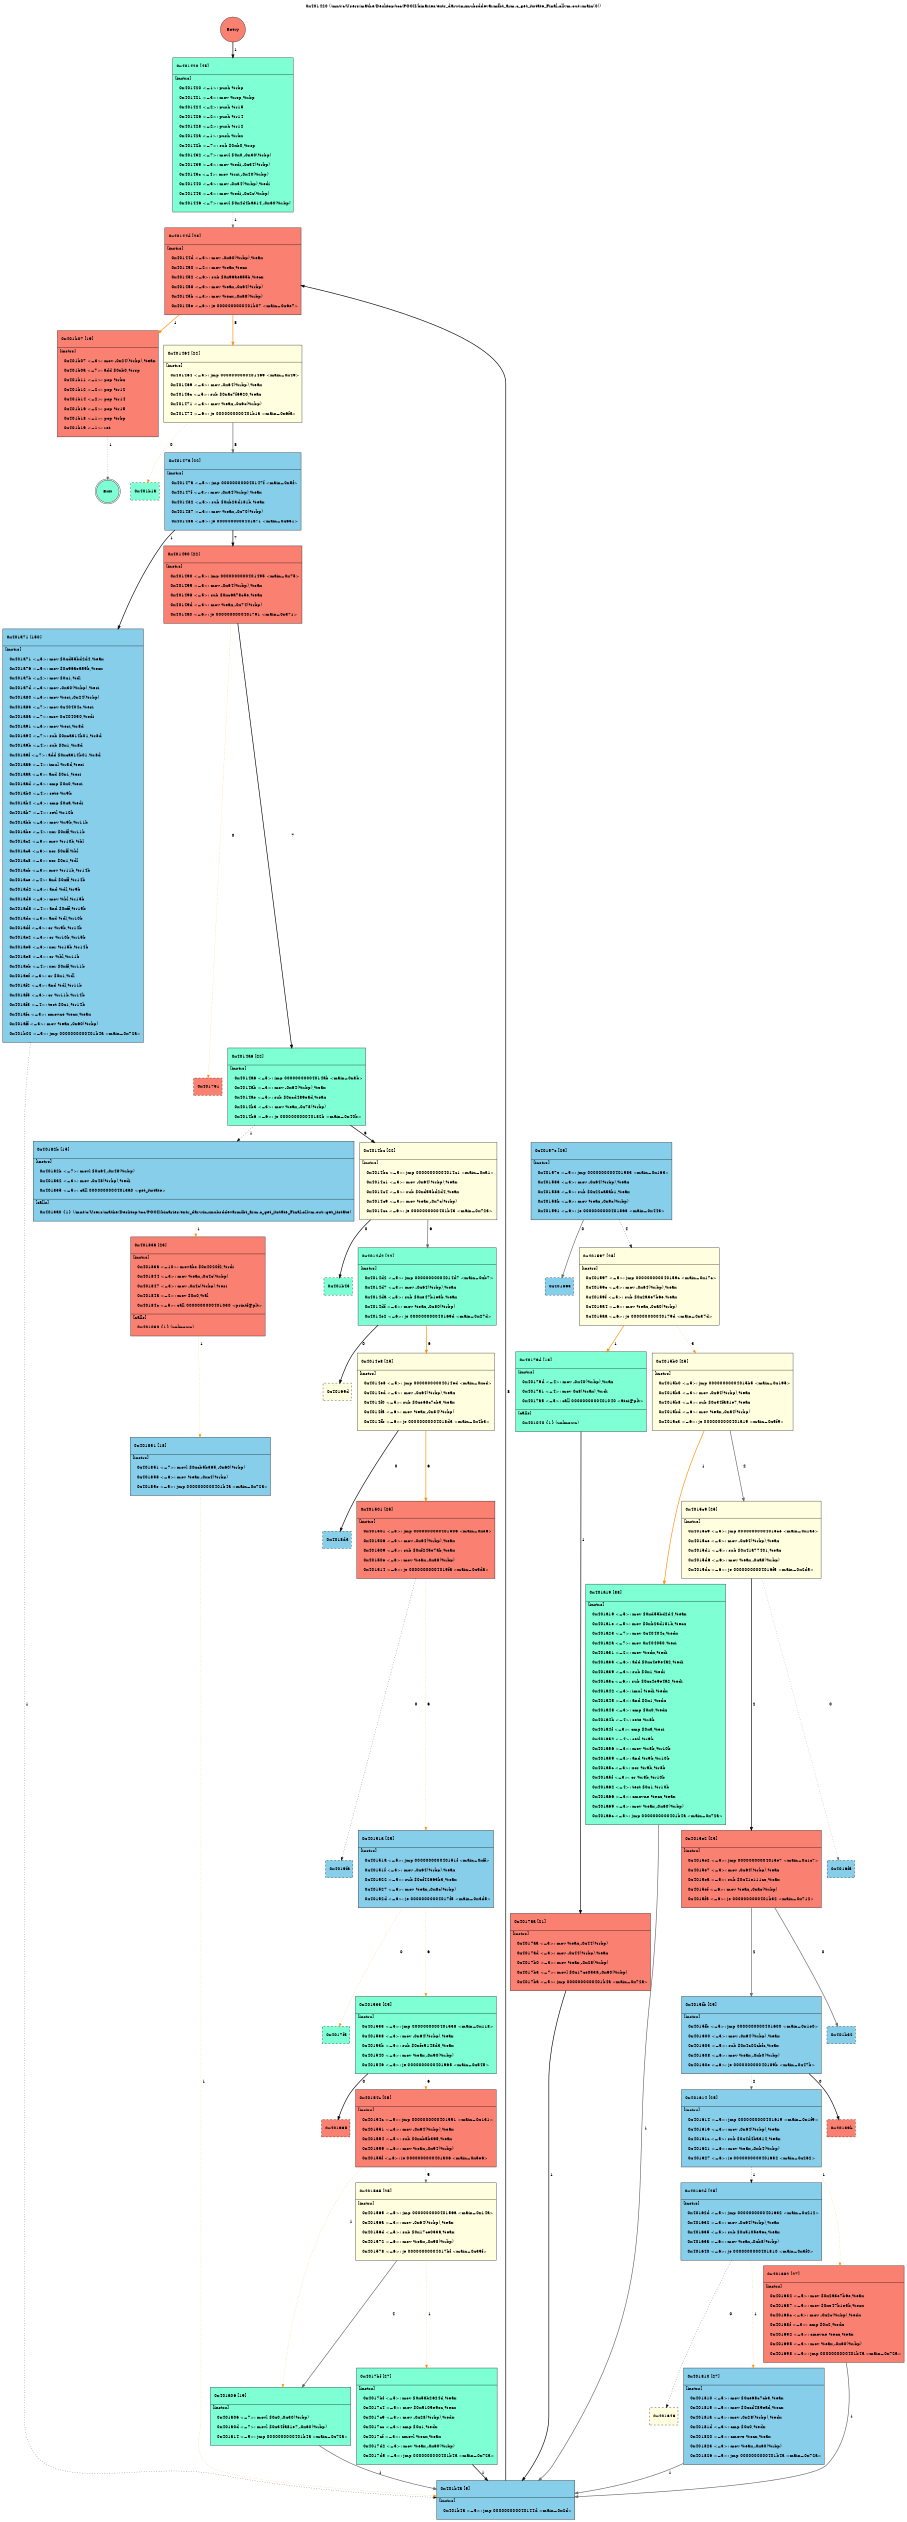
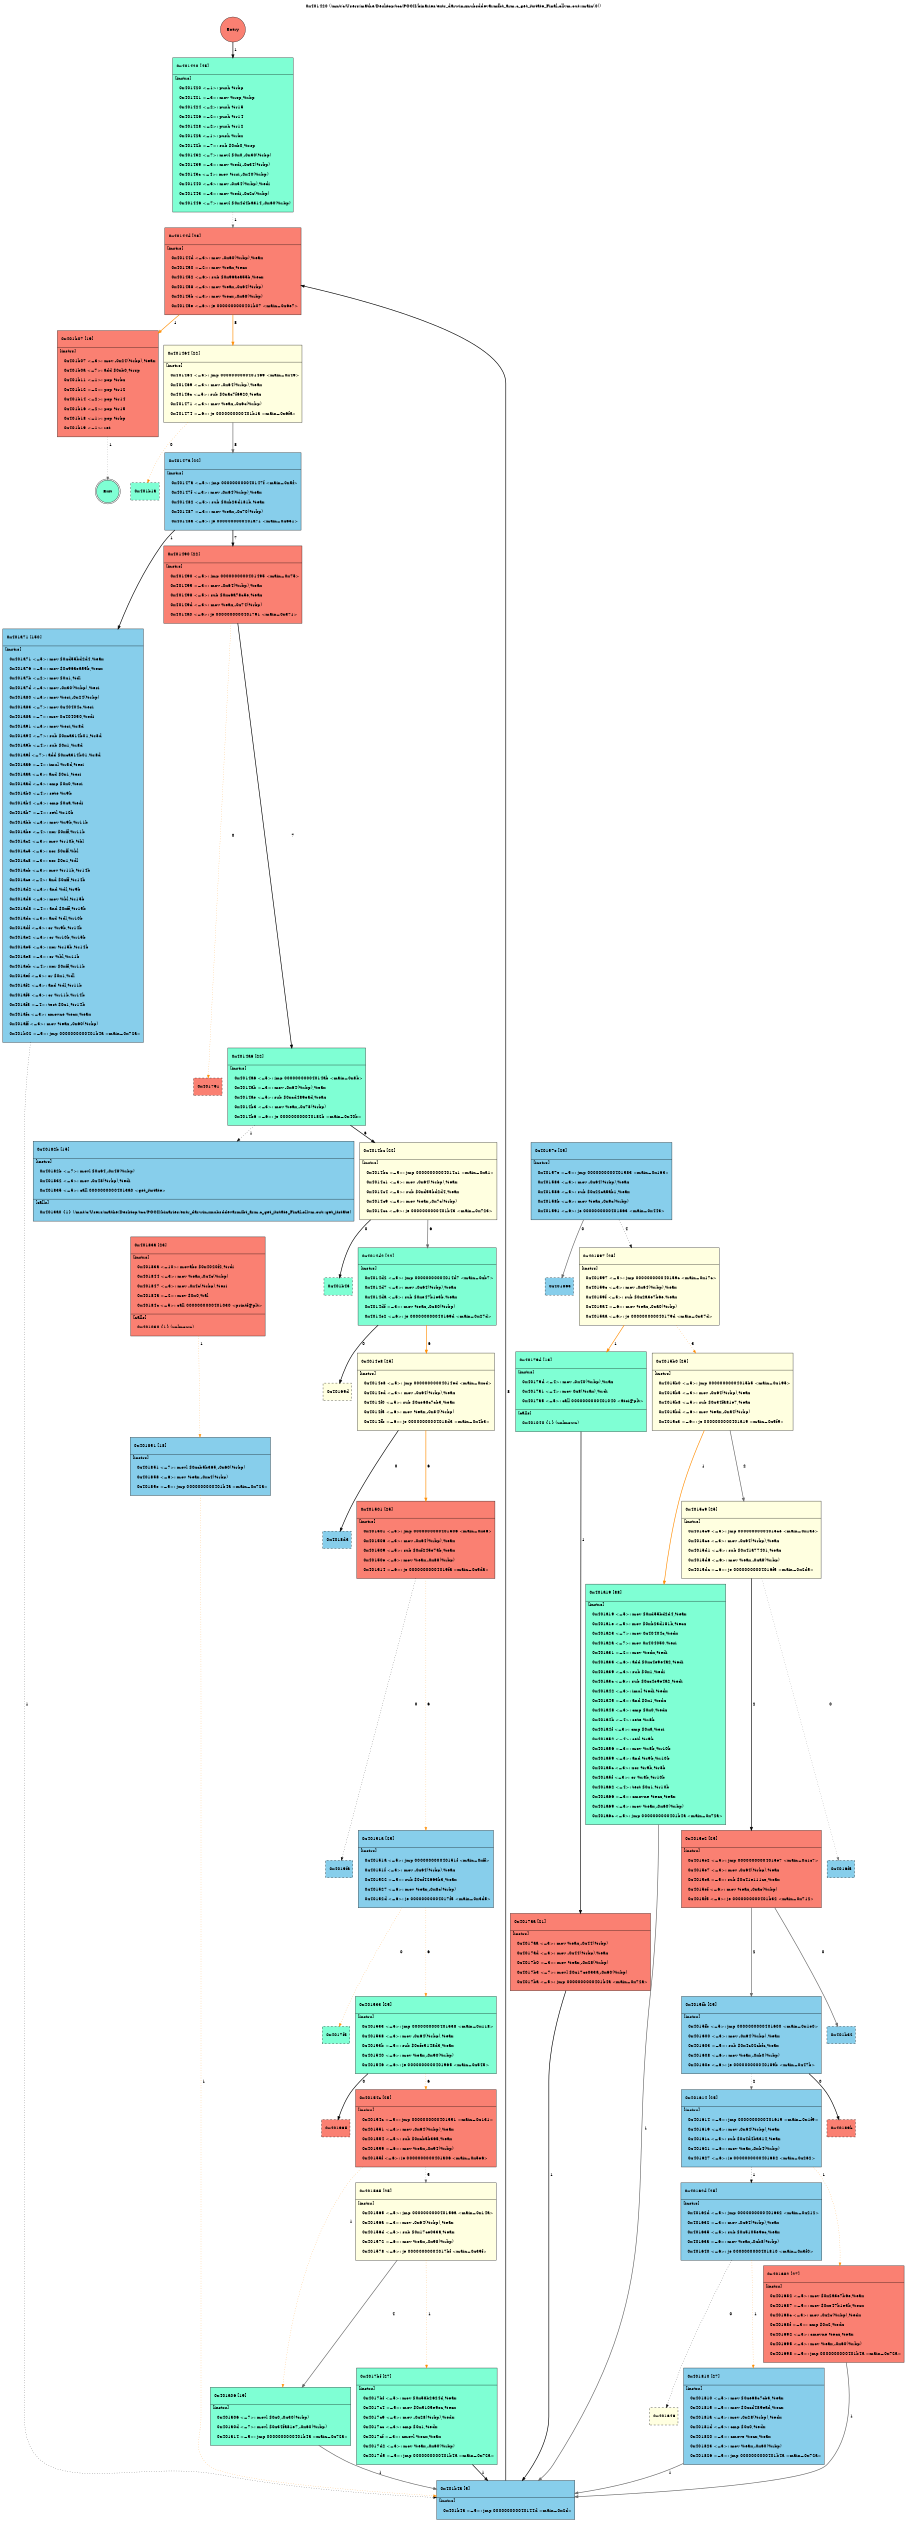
edge "0x40182b [15]" -> "0x40183a [23]": removed, label "1"
